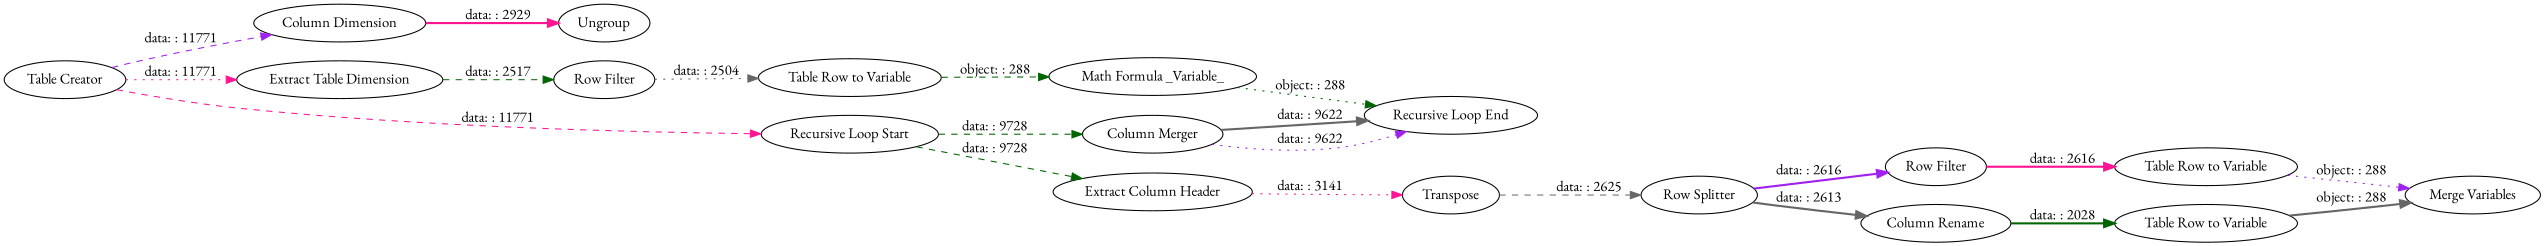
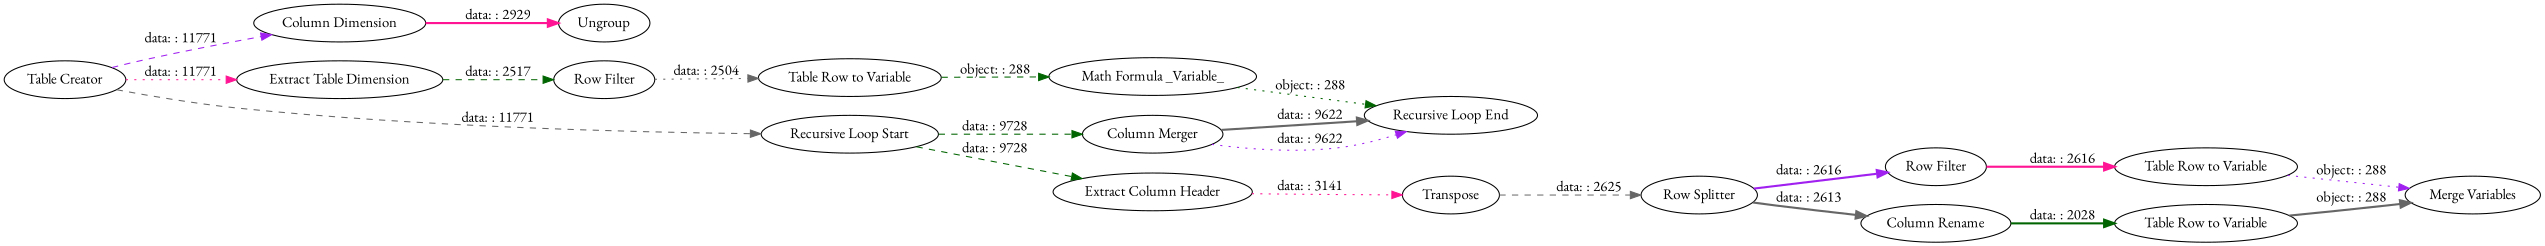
edge "Table Creator" -> "Recursive Loop Start": color deeppink -> gray40
